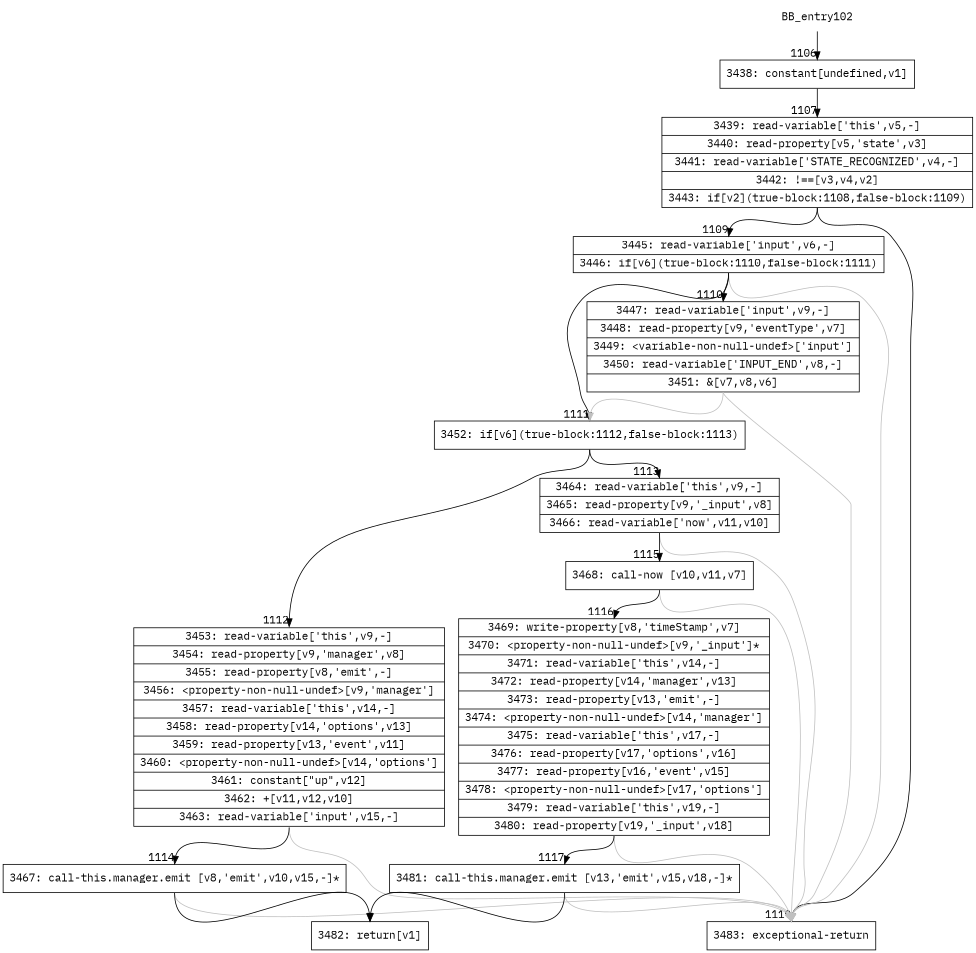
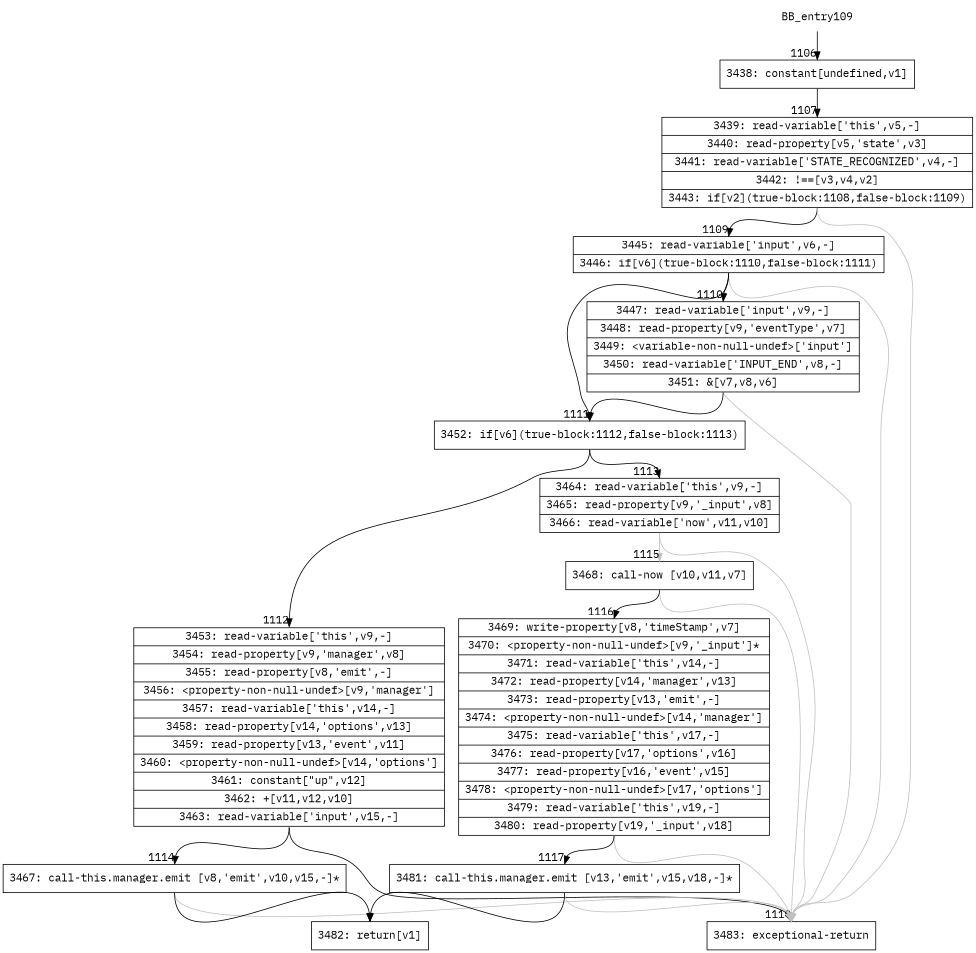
node "BB_entry102": label "BB_entry102" -> "BB_entry109"
edge "3447: read-variable['input',v9,-]" -> "3452: if[v6](true-block:1112,false-block:1113)": color gray -> black
edge "3464: read-variable['this',v9,-]" -> "3468: call-now [v10,v11,v7]": color black -> gray
edge "3439: read-variable['this',v5,-]" -> "3483: exceptional-return": color black -> gray
edge "3453: read-variable['this',v9,-]" -> "3483: exceptional-return": color gray -> black
